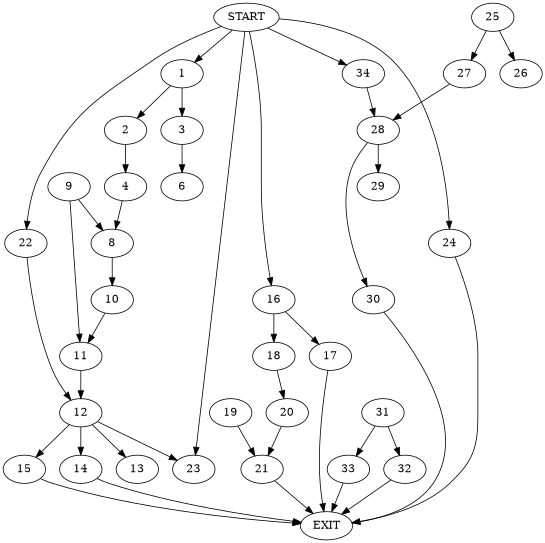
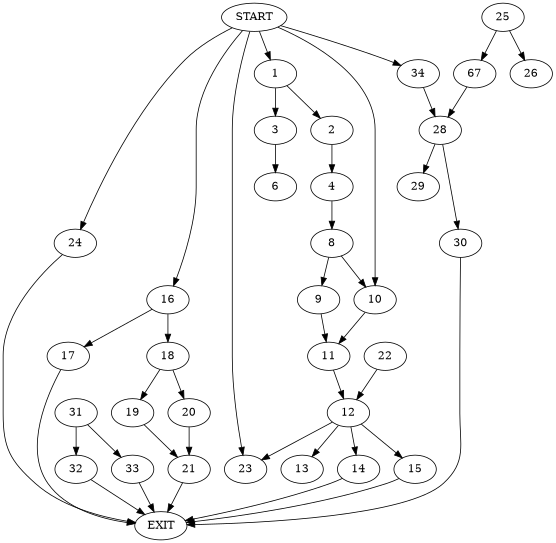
node "27": label "27" -> "67"
edge "START" -> "22": now "START" -> "10"
edge "9" -> "8": reversed
edge "18" -> "19": added
